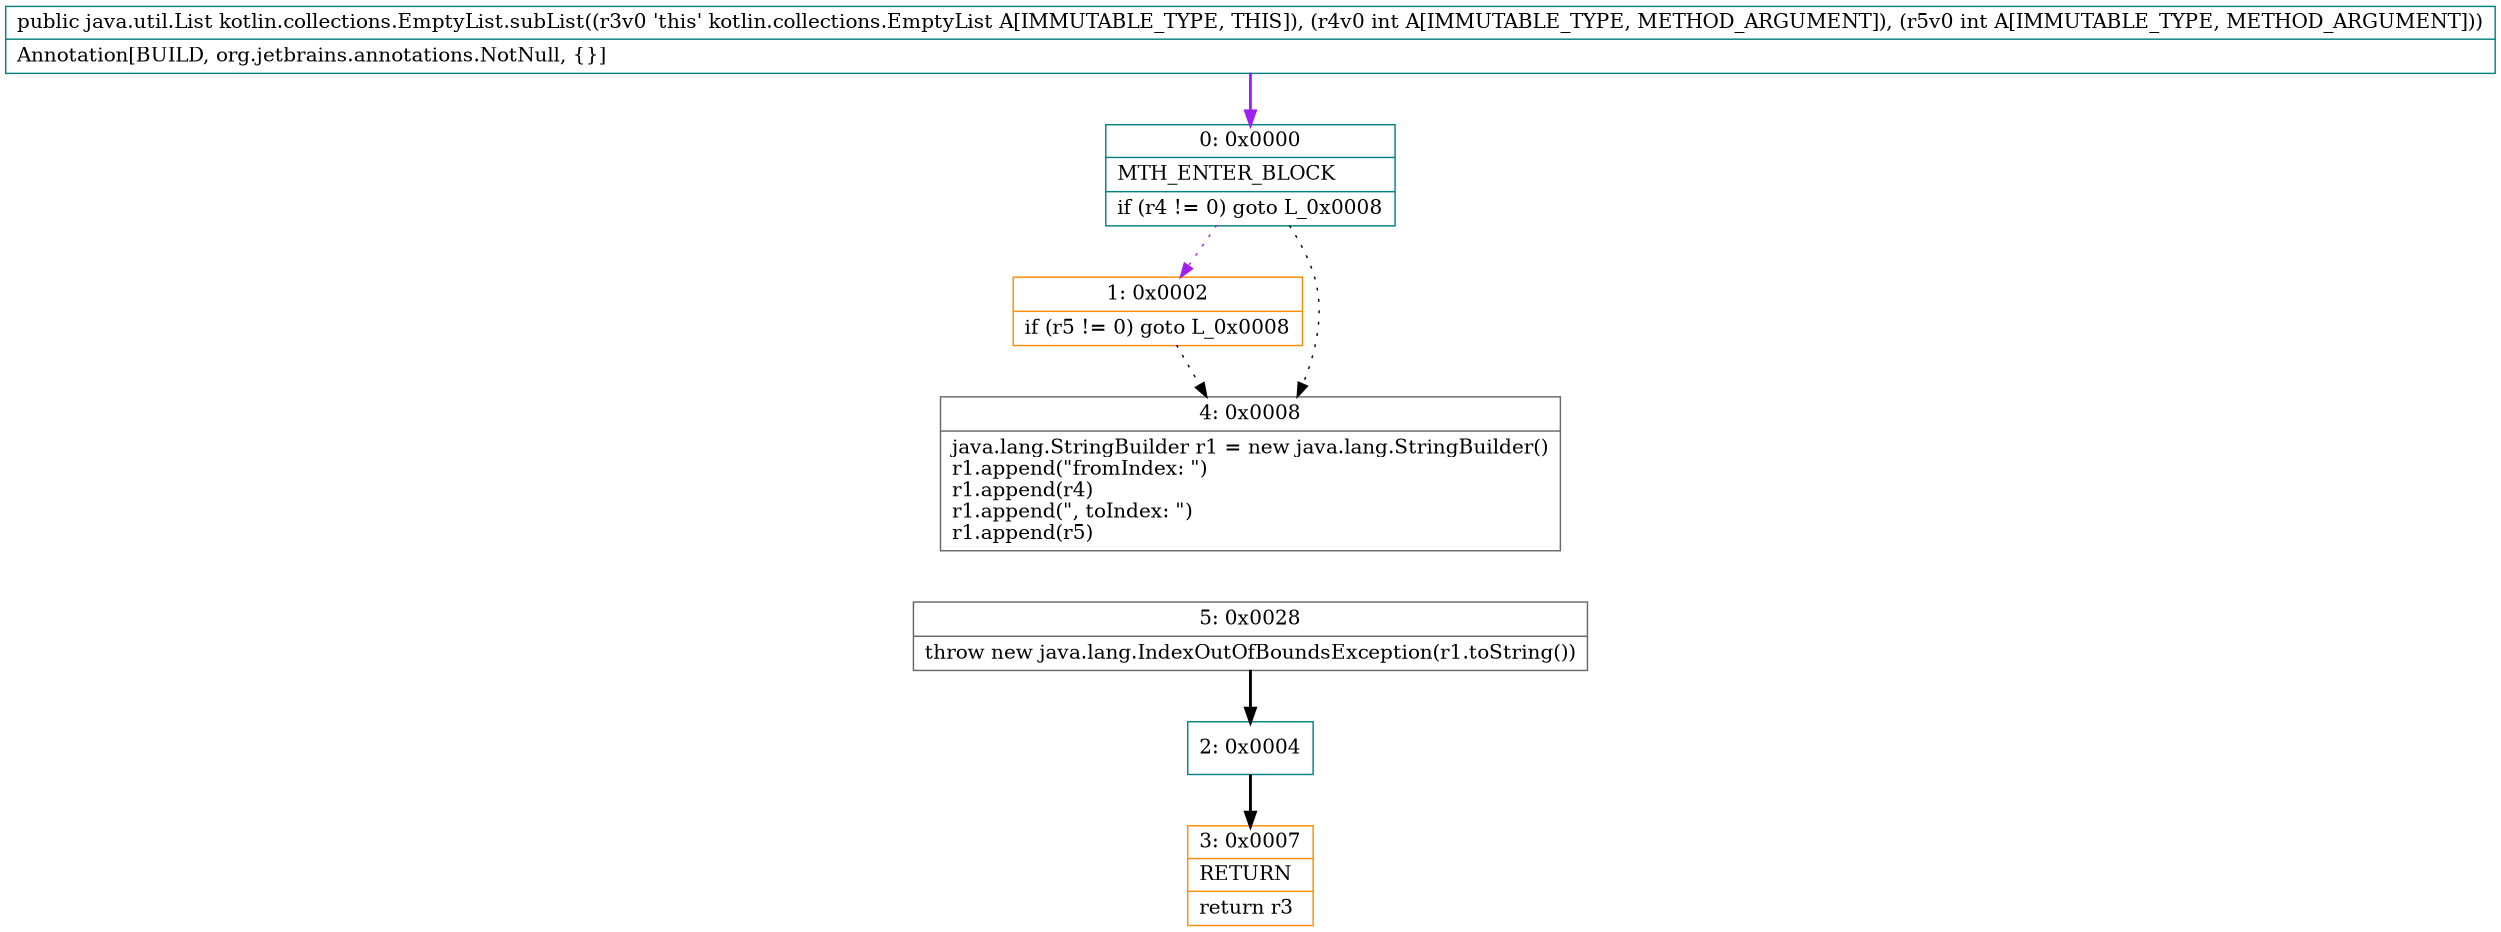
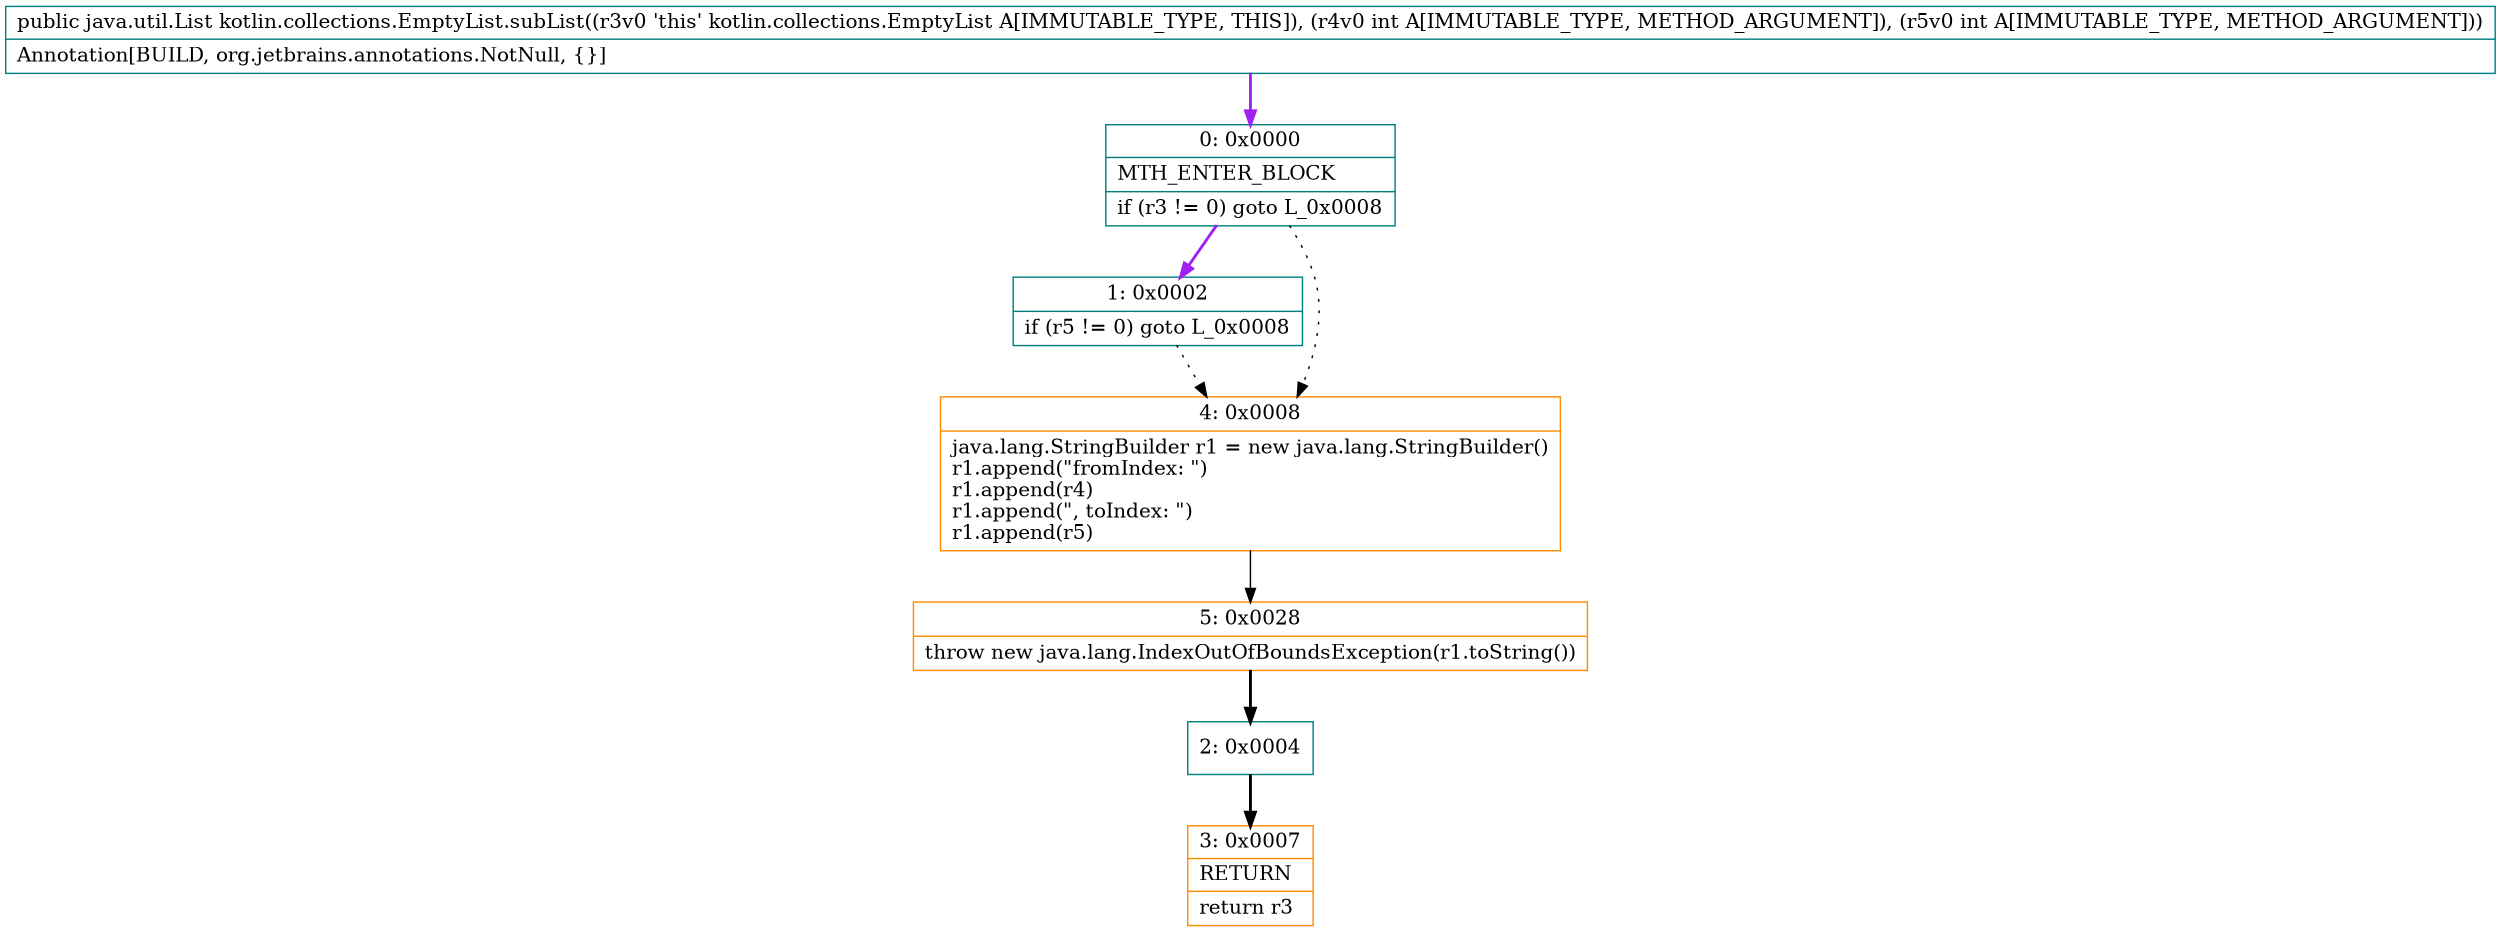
node "0: 0x0000": text "if (r4 != 0) goto L_0x0008" -> "if (r3 != 0) goto L_0x0008"
edge "0: 0x0000" -> "1: 0x0002": style dotted -> bold
node "1: 0x0002": color darkorange -> teal
node "4: 0x0008": color gray40 -> darkorange
edge "4: 0x0008" -> "5: 0x0028": added
node "5: 0x0028": color gray40 -> darkorange
